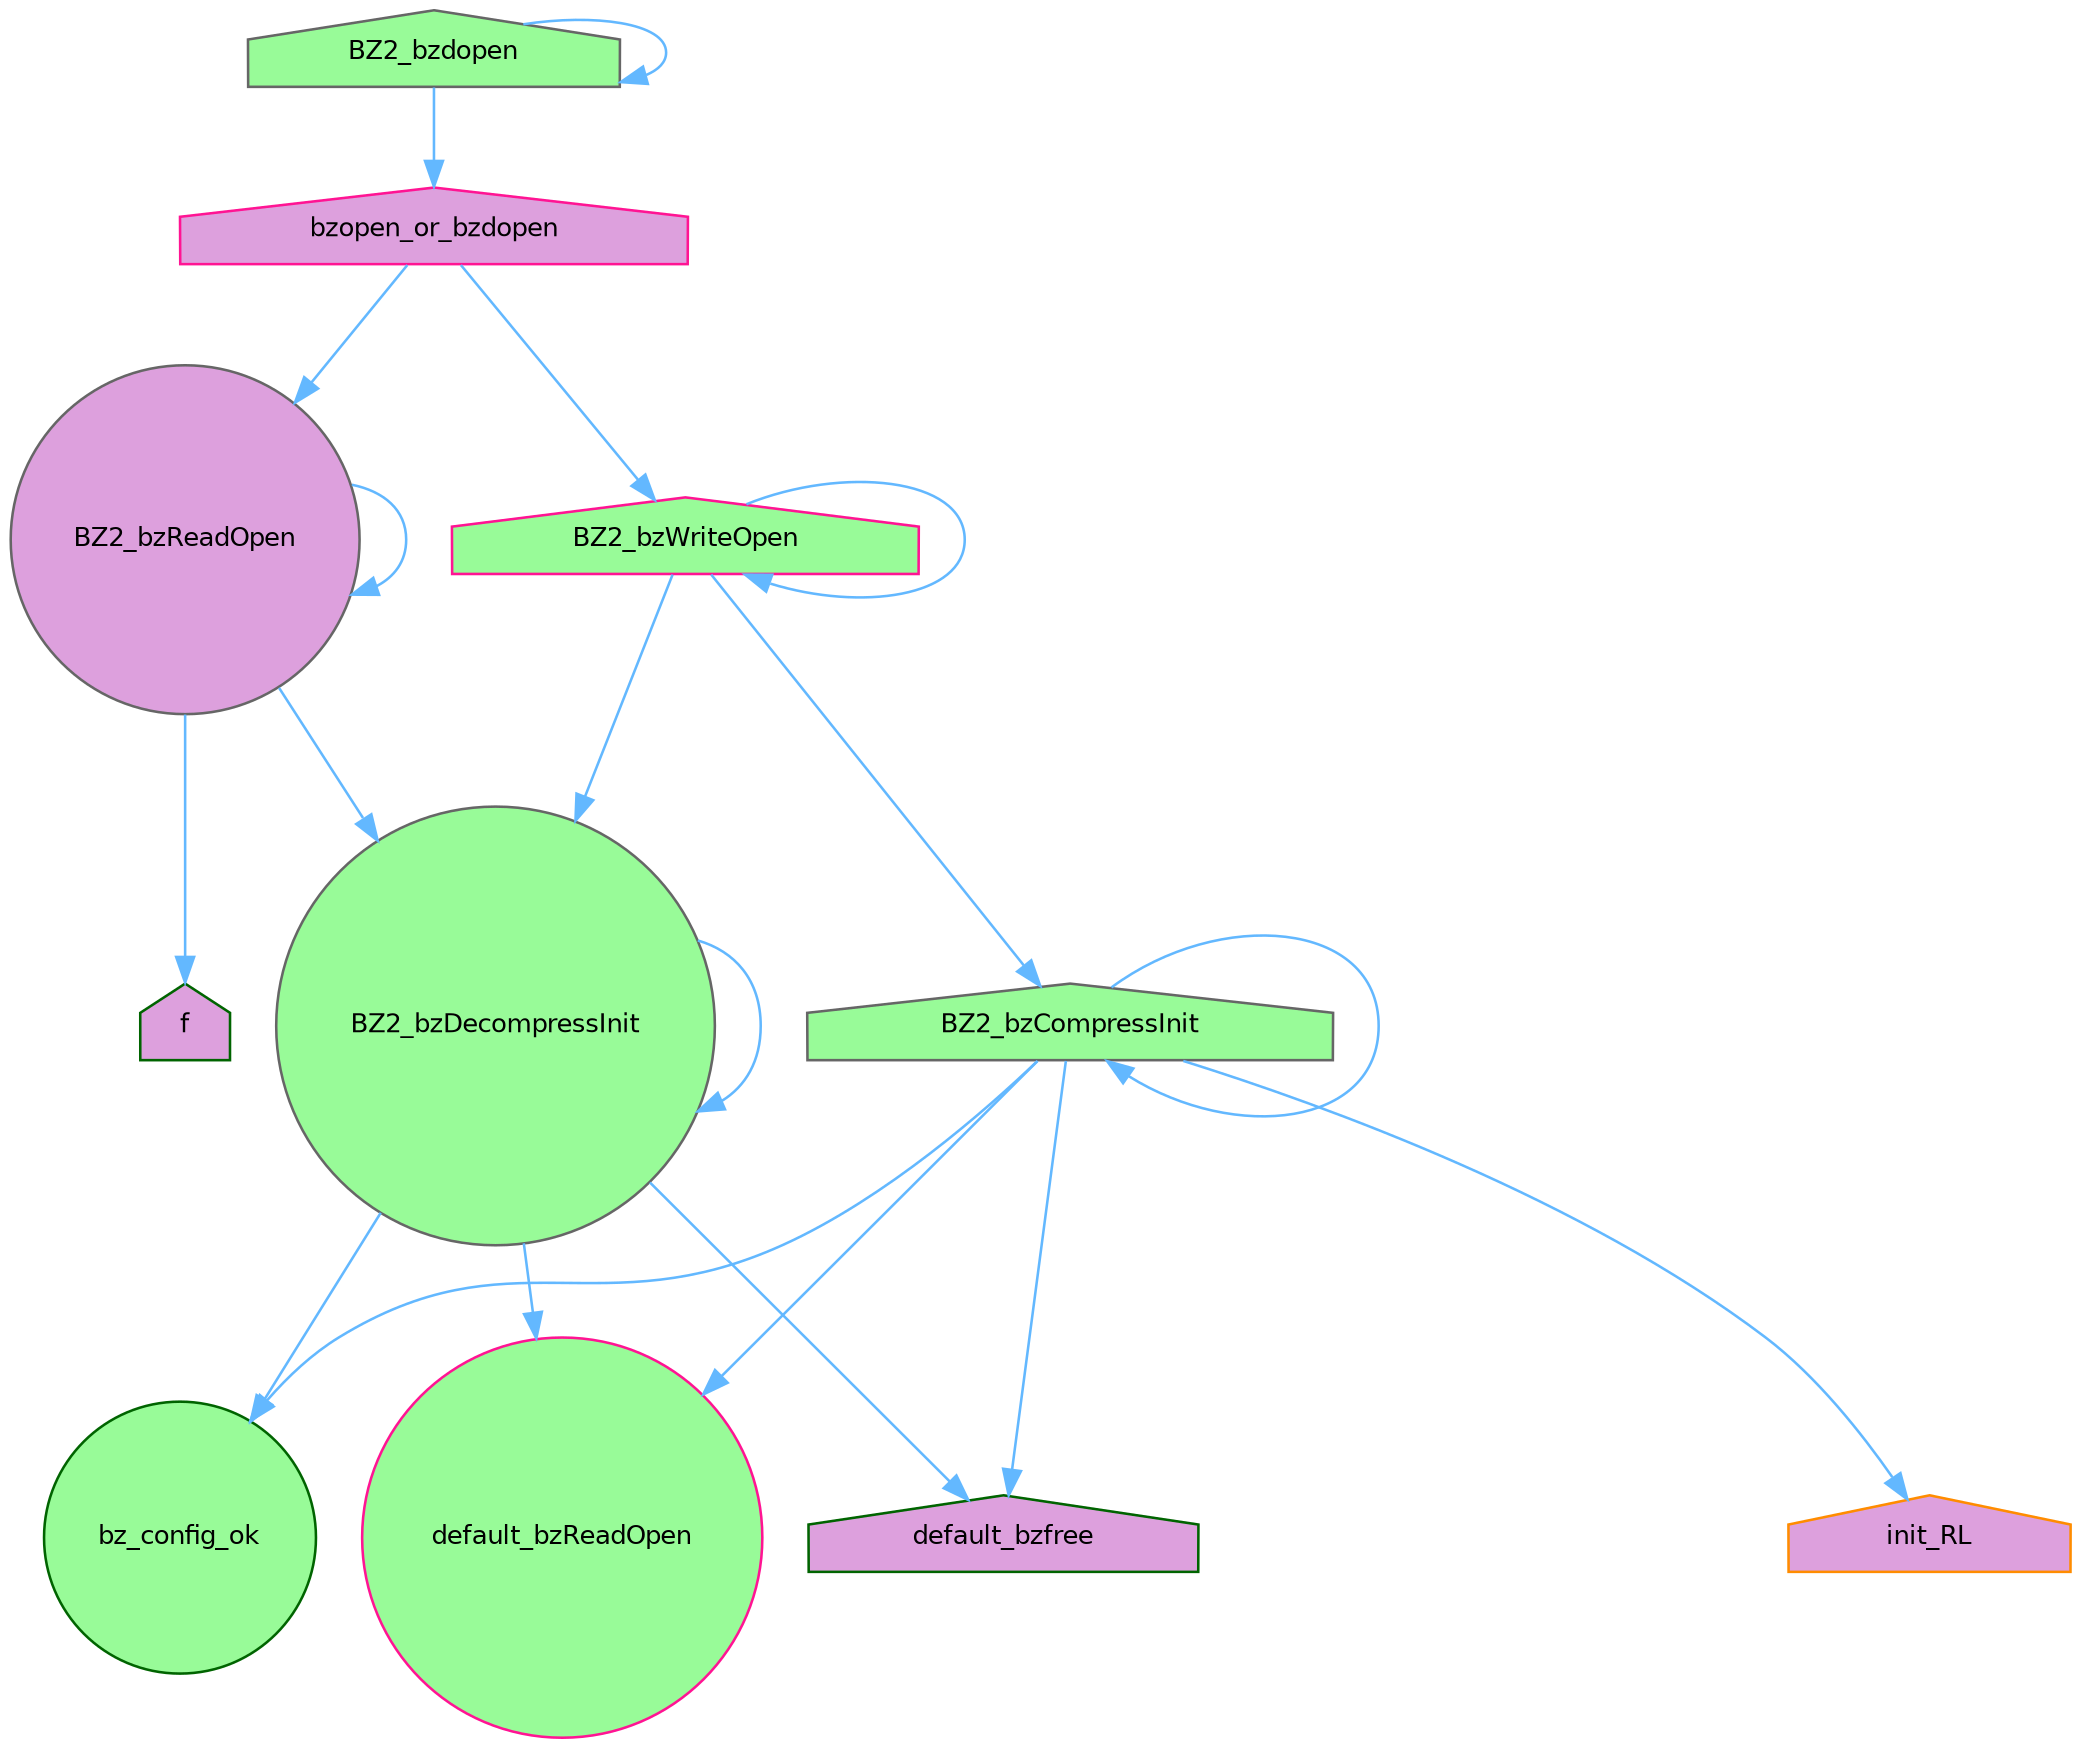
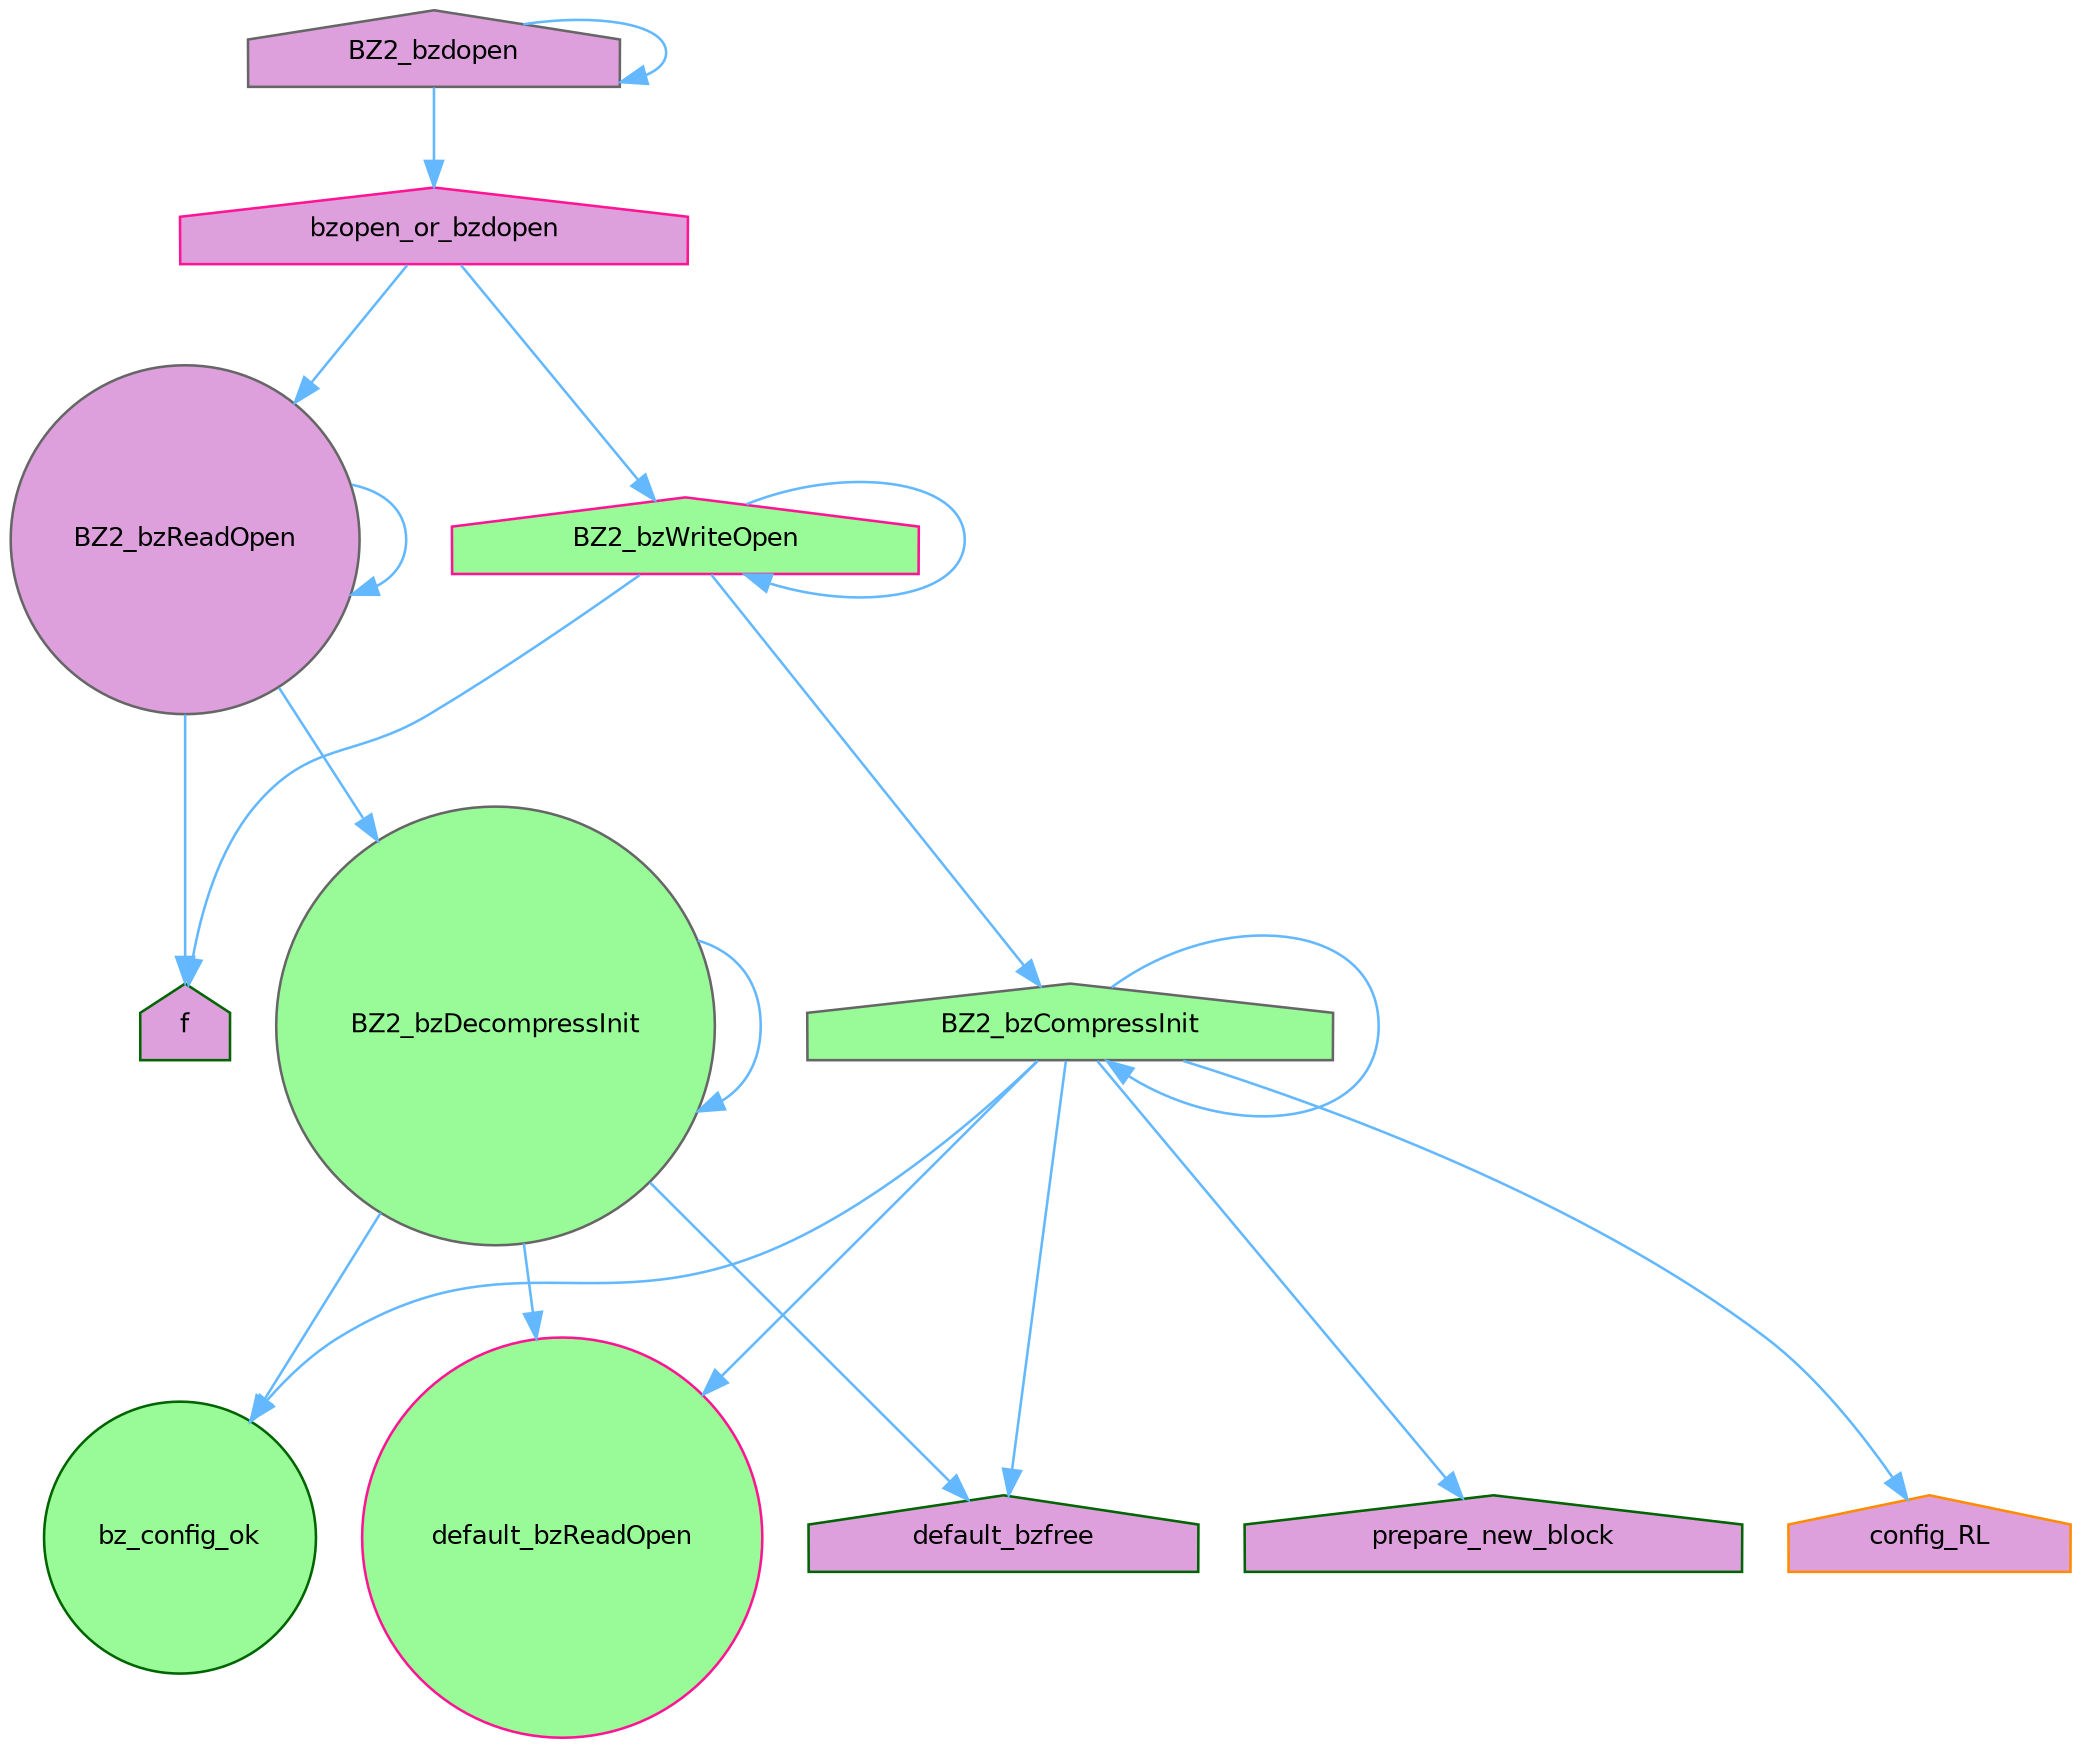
node "BZ2_bzdopen": fillcolor palegreen -> plum
edge "BZ2_bzWriteOpen" -> "BZ2_bzDecompressInit": now "BZ2_bzWriteOpen" -> "f"
node "prepare_new_block": added
node "init_RL": label "init_RL" -> "config_RL"
